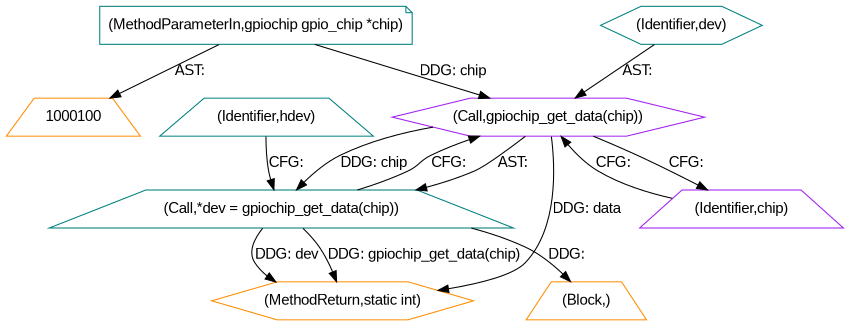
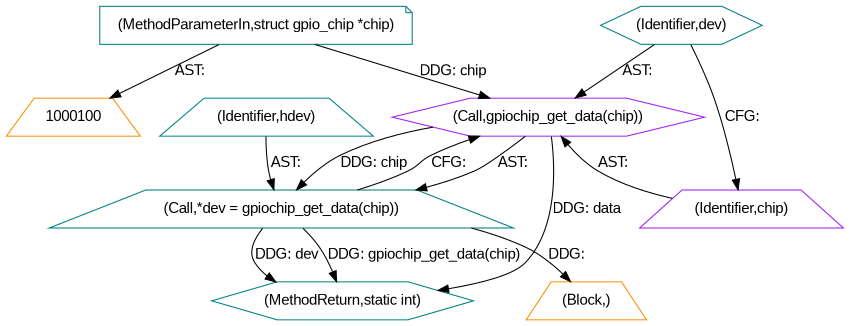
node "(MethodParameterIn,gpiochip gpio_chip *chip)": label "(MethodParameterIn,gpiochip gpio_chip *chip)" -> "(MethodParameterIn,struct gpio_chip *chip)"
edge "(Call,gpiochip_get_data(chip))" -> "(Identifier,chip)": now "(Identifier,dev)" -> "(Identifier,chip)"
edge "(Identifier,hdev)" -> "(Call,*dev = gpiochip_get_data(chip))": label "CFG: " -> "AST: "
edge "(Identifier,chip)" -> "(Call,gpiochip_get_data(chip))": label "CFG: " -> "AST: "
node "(MethodReturn,static int)": color darkorange -> teal
